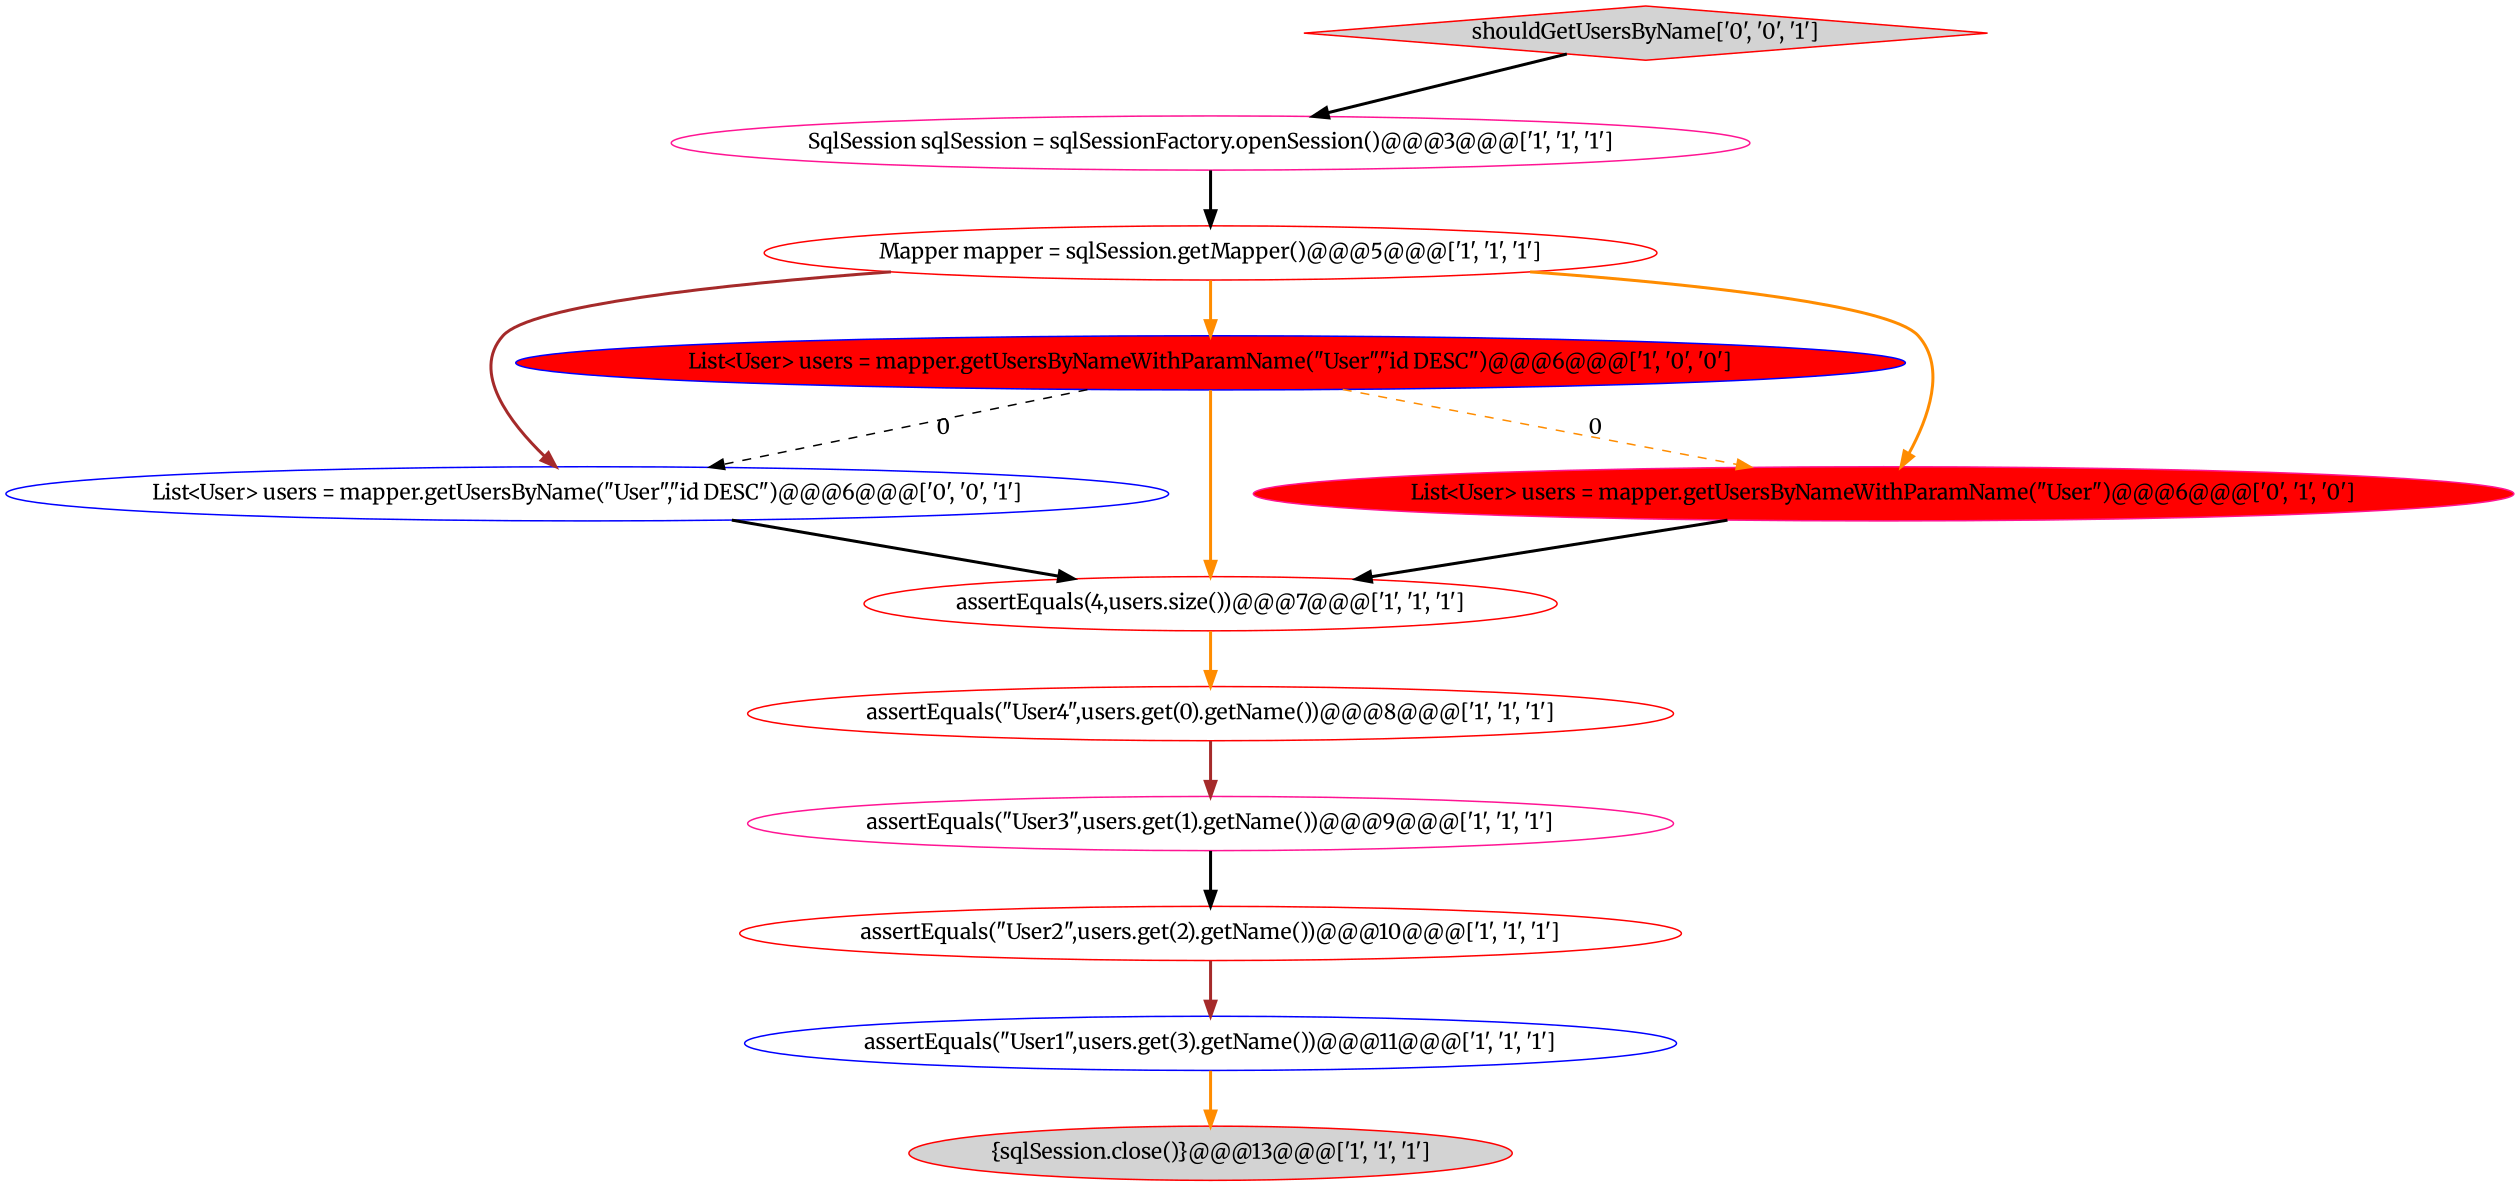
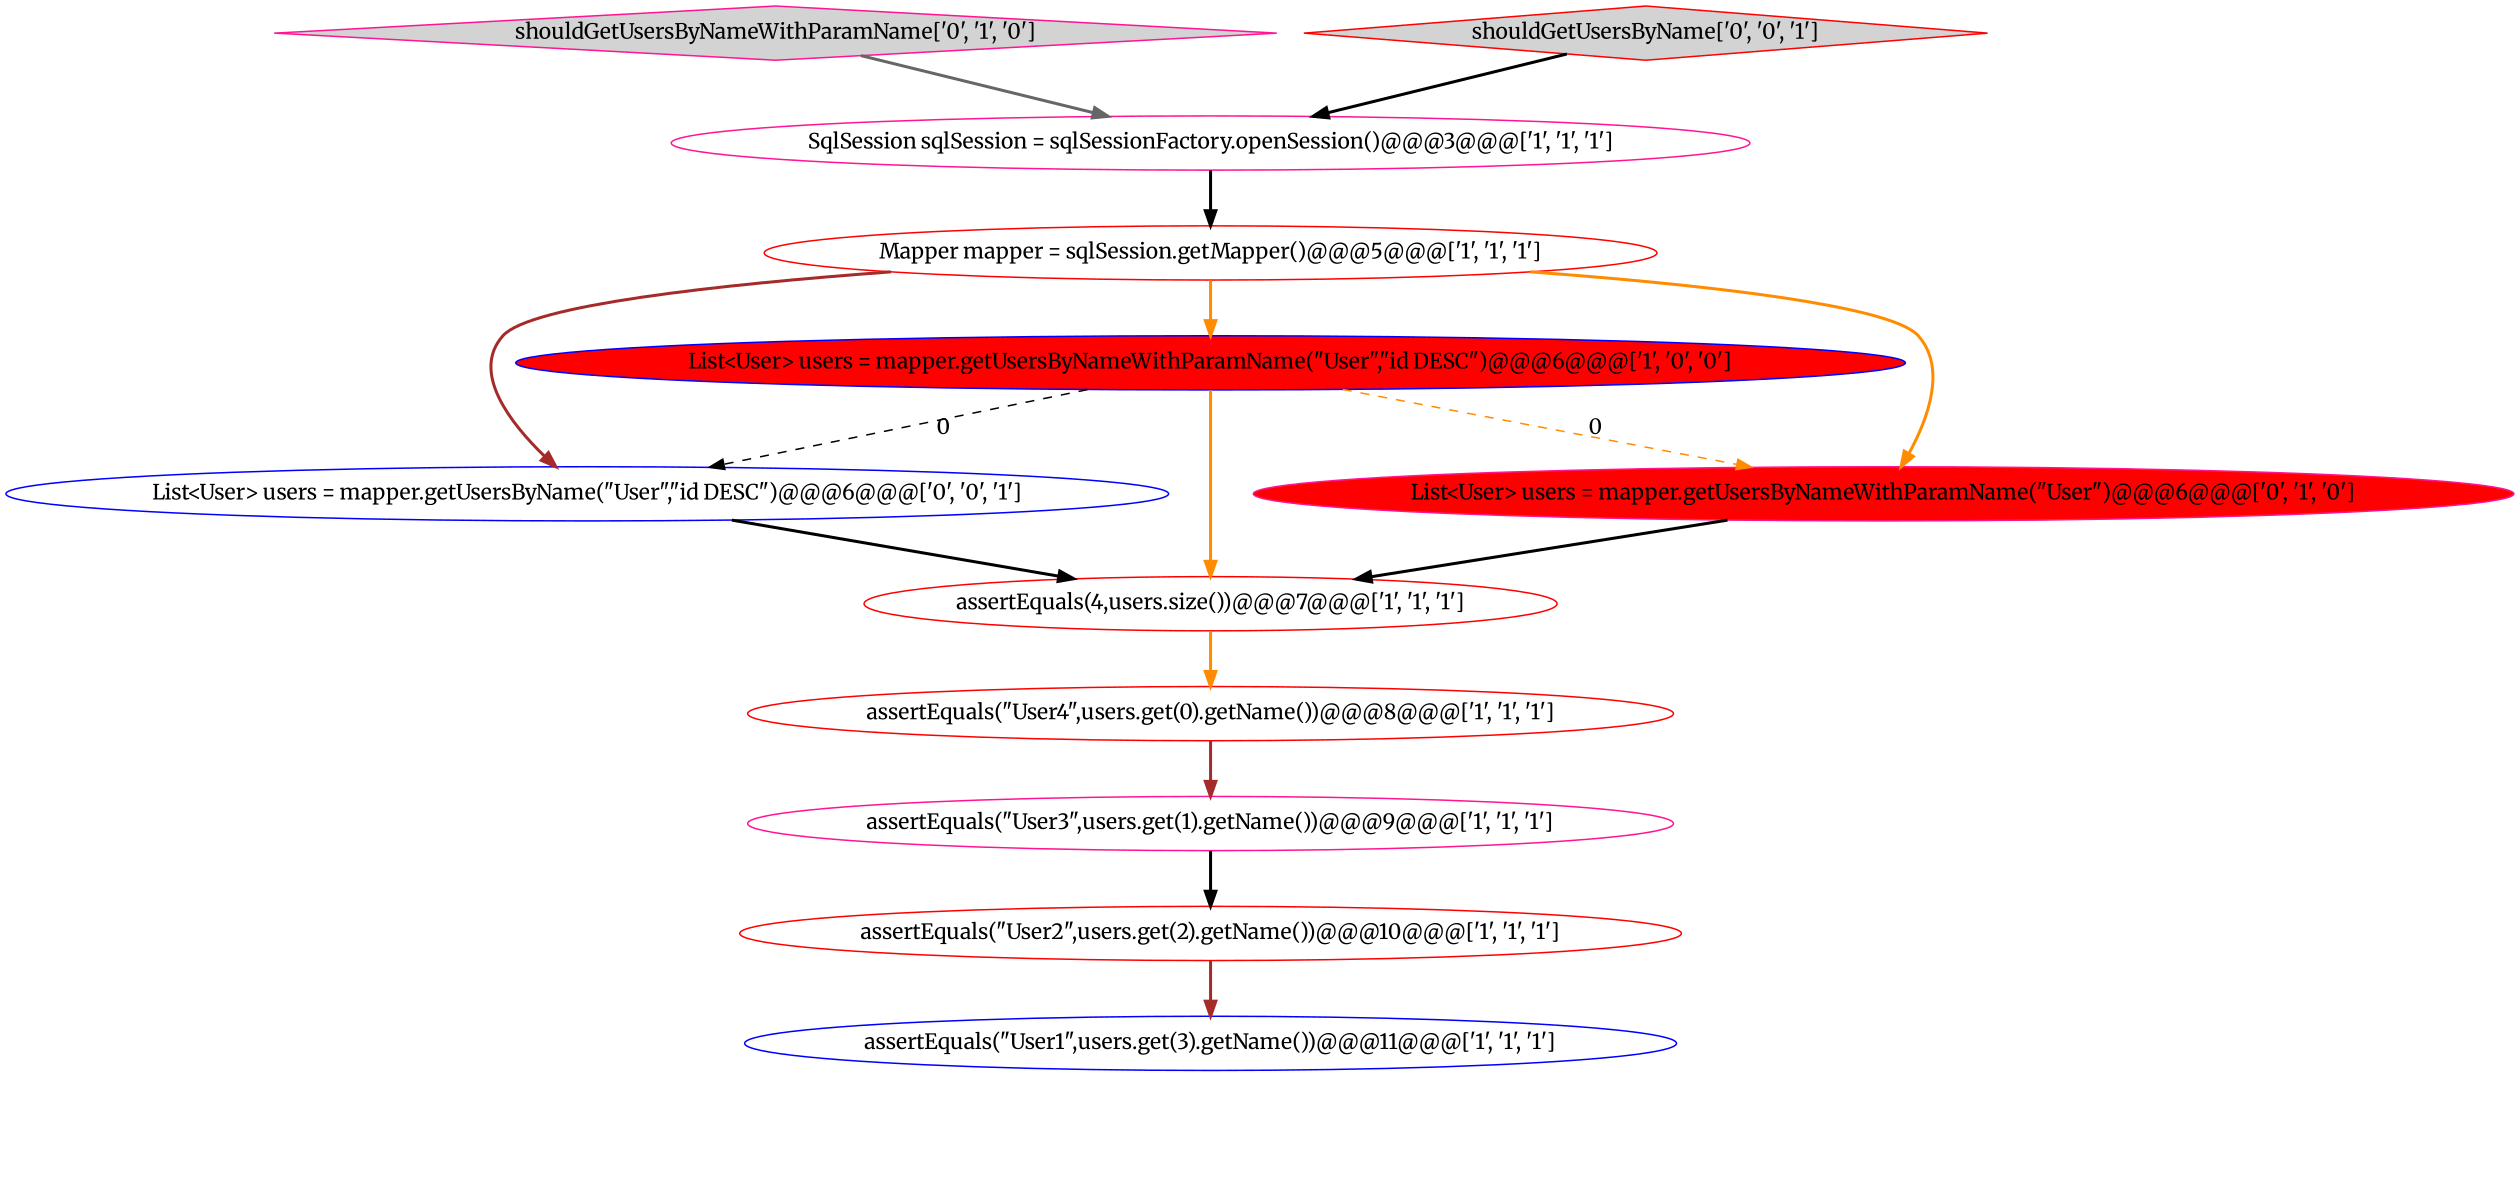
node "shouldGetUsersByNameWithParamName['0', '1', '0']": added
node "{sqlSession.close()}@@@13@@@['1', '1', '1']": removed
